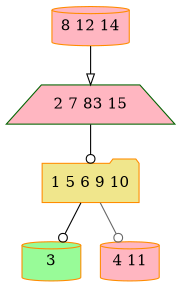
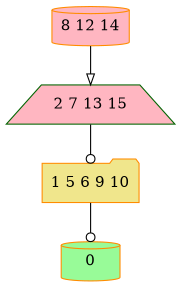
node "2 7 83 15": label "2 7 83 15" -> "2 7 13 15"
node "3": label "3" -> "0"
node "4 11": removed
